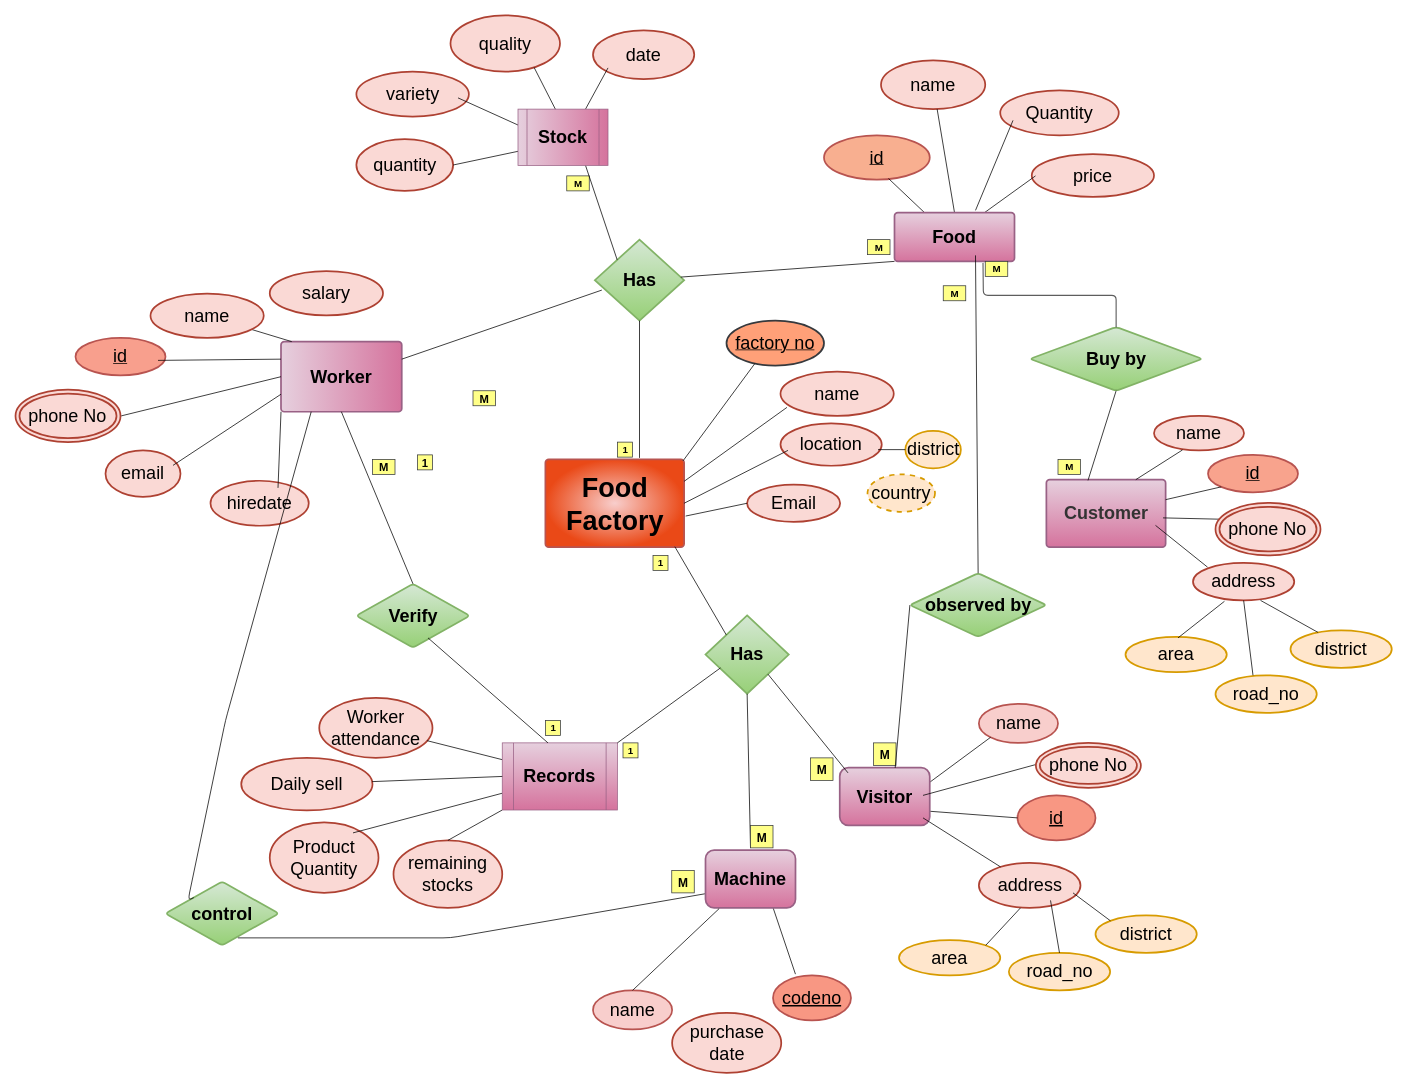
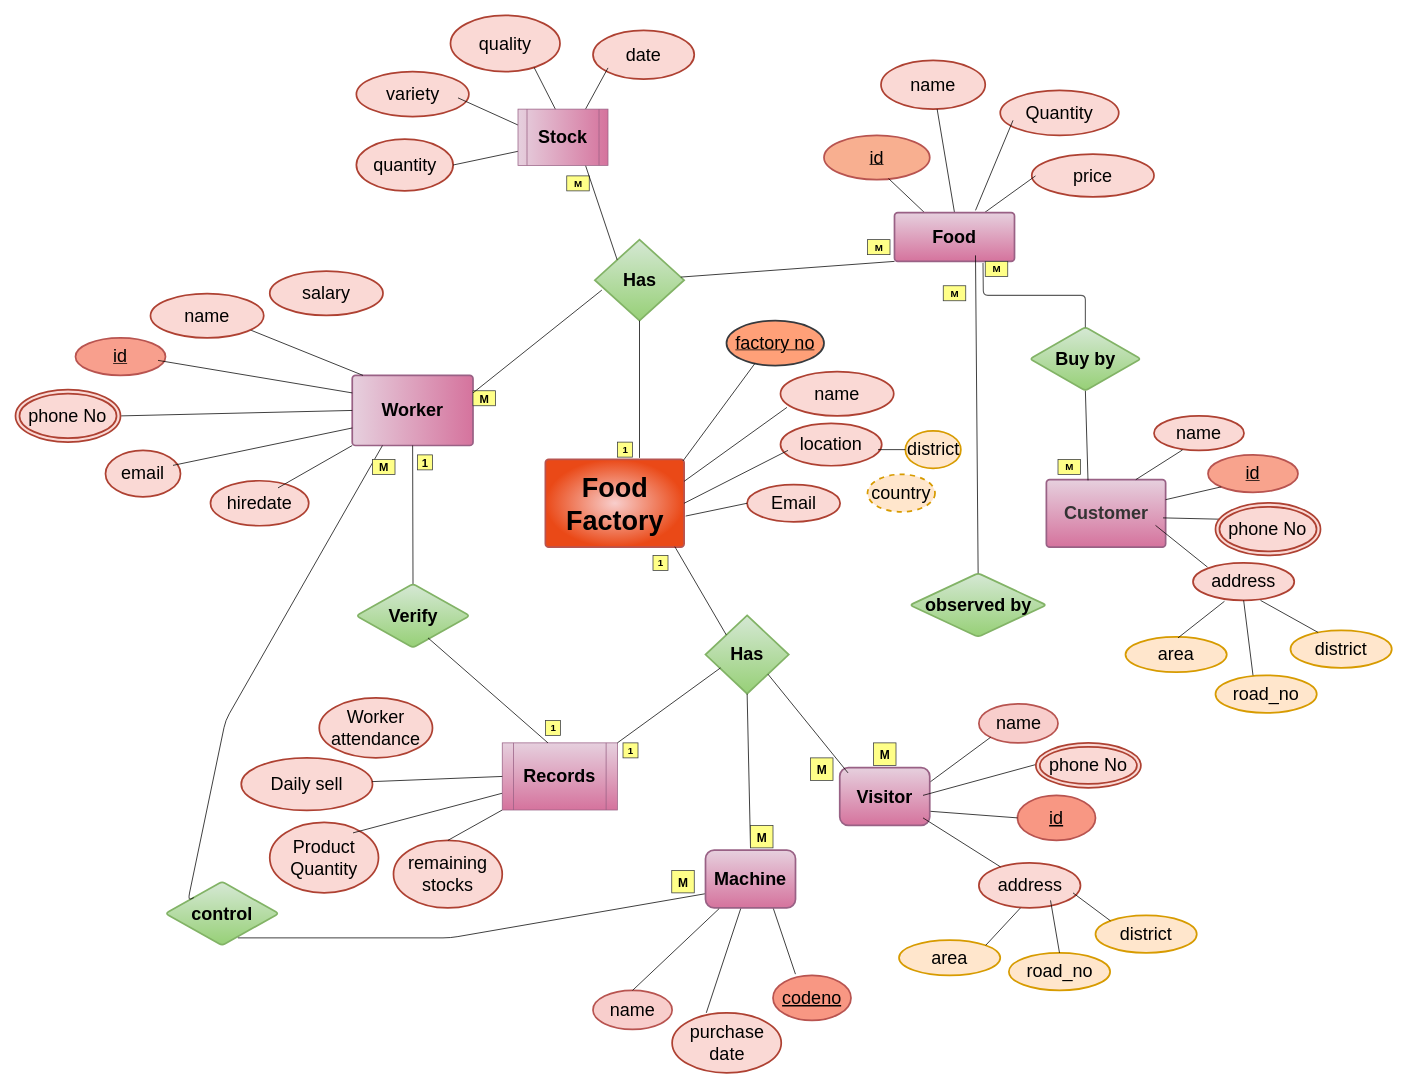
node "Buy by": size 173x64 -> 111x64
node "Worker": moved (341, 377) -> (413, 410)
edge "observed by" -- "Visitor": removed
edge "Worker attendance" -- "Records": removed
edge "Machine" -- "purchase date": added
